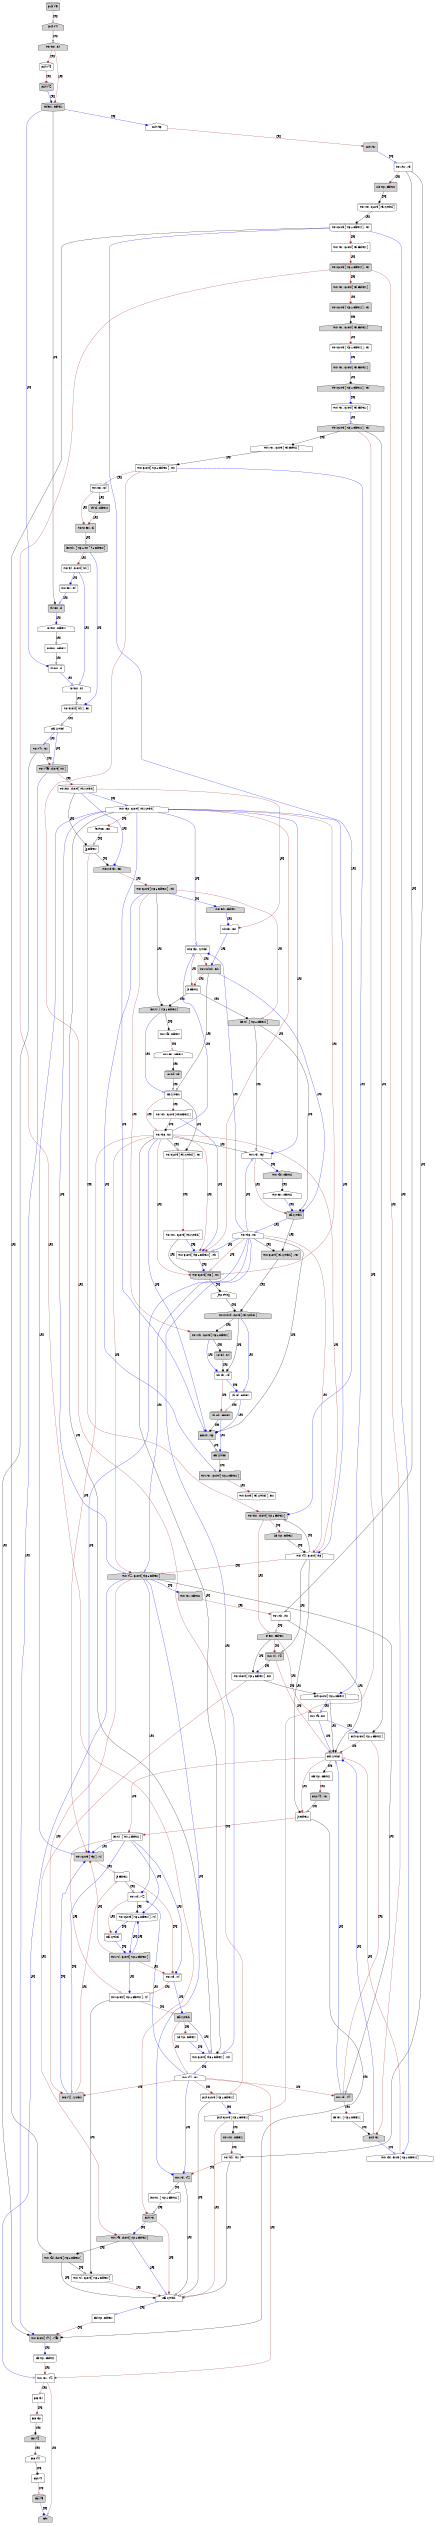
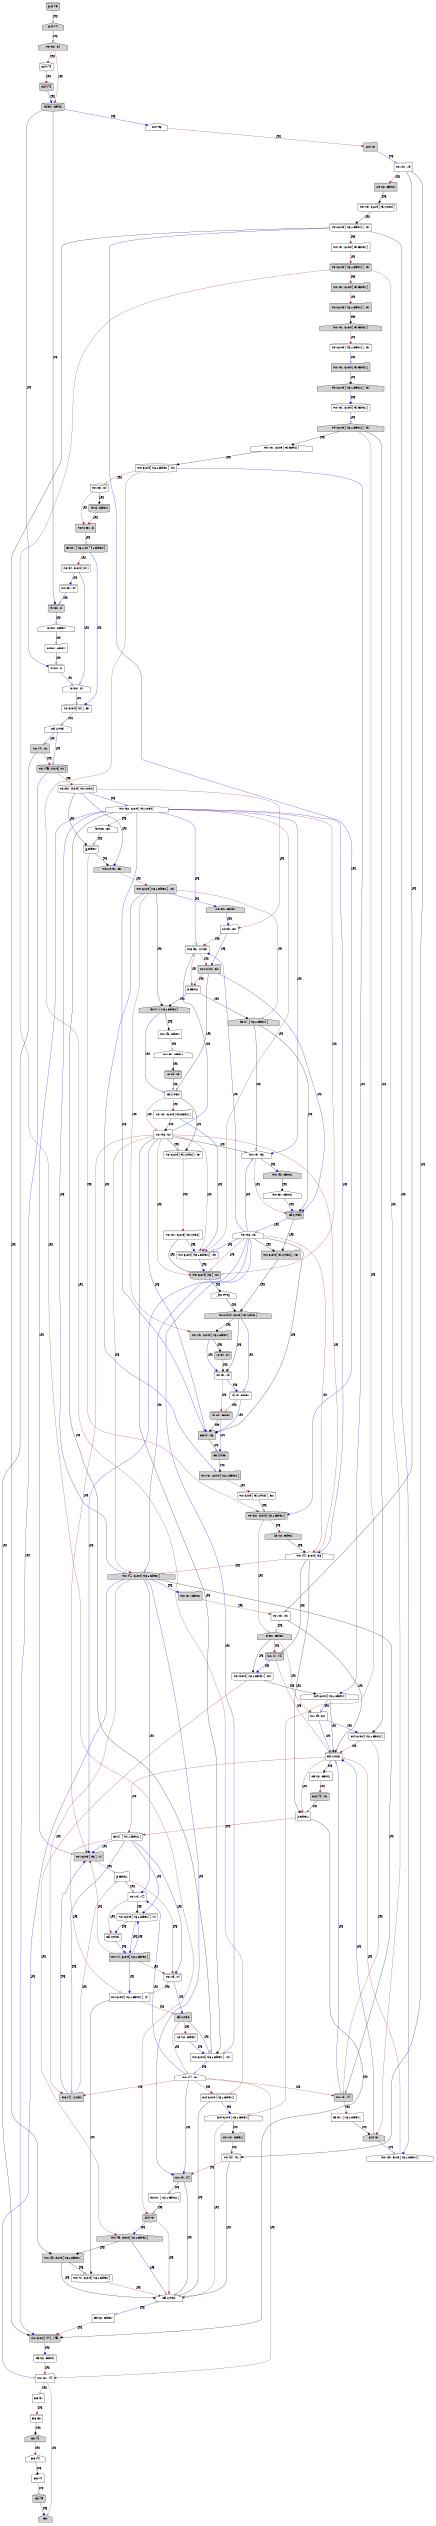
edge "shr eax , cl" -> "xor eax , address": arrowhead diamond -> onormal
edge "sub edx , eax" -> "cmp rbp , symbol": added, label "CFG"
edge "mov r13 , qword [ rbp ]" -> "mov eax , dword [ rsp + address ]": now "mov dword [ rel symbol ] , eax" -> "mov eax , dword [ rsp + address ]"
